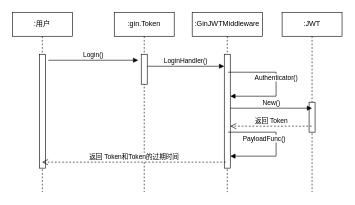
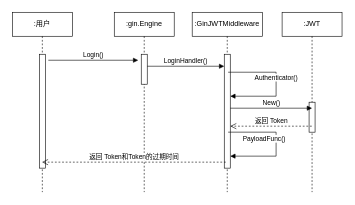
node ":gin.Token": label ":gin.Token" -> ":gin.Engine"
